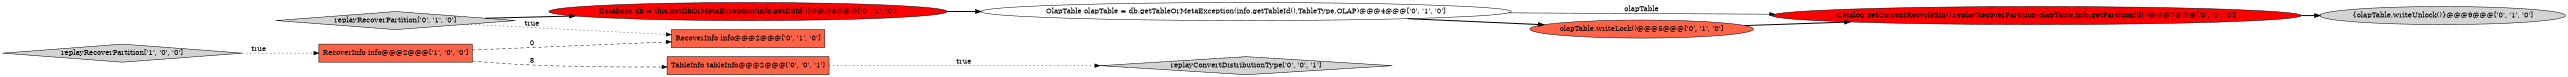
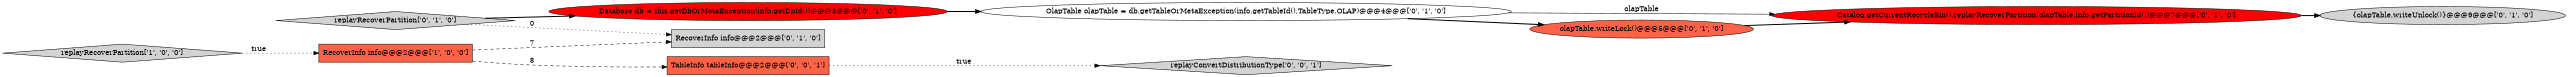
edge "replayRecoverPartition['0', '1', '0']" -> "RecoverInfo info@@@2@@@['0', '1', '0']": label "true" -> "0"
node "RecoverInfo info@@@2@@@['0', '1', '0']": fillcolor tomato -> lightgray
edge "RecoverInfo info@@@2@@@['1', '0', '0']" -> "RecoverInfo info@@@2@@@['0', '1', '0']": label "0" -> "7"
